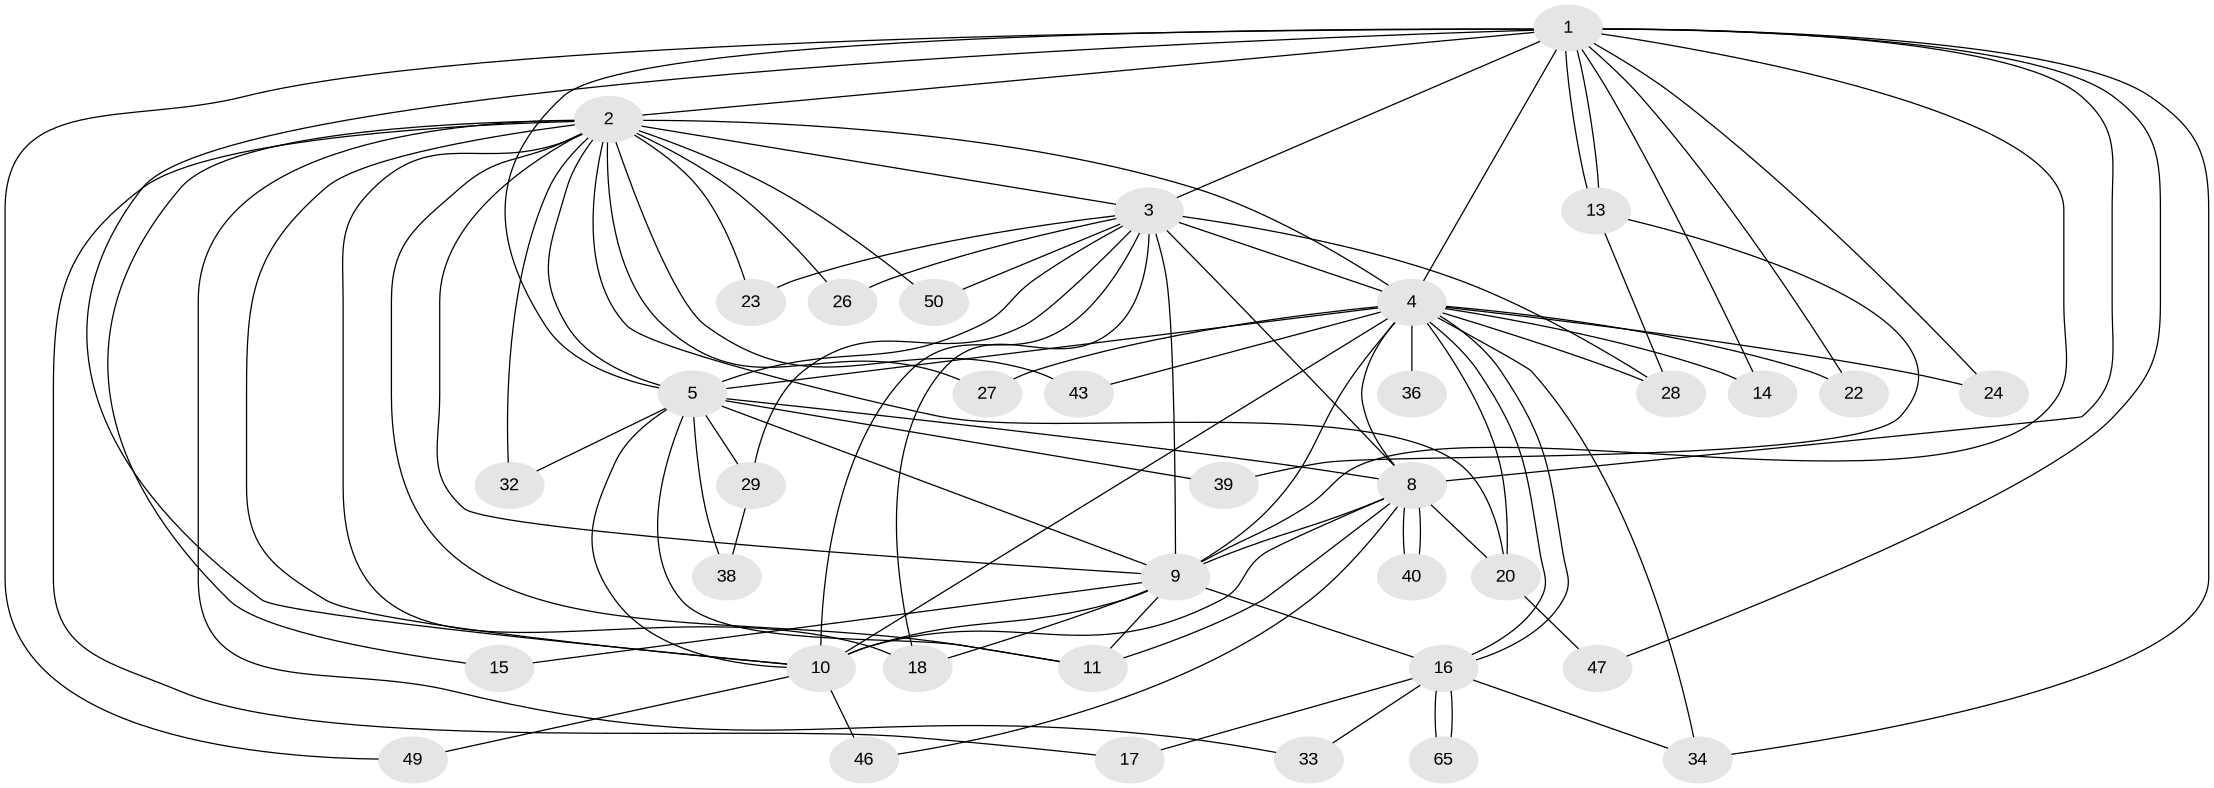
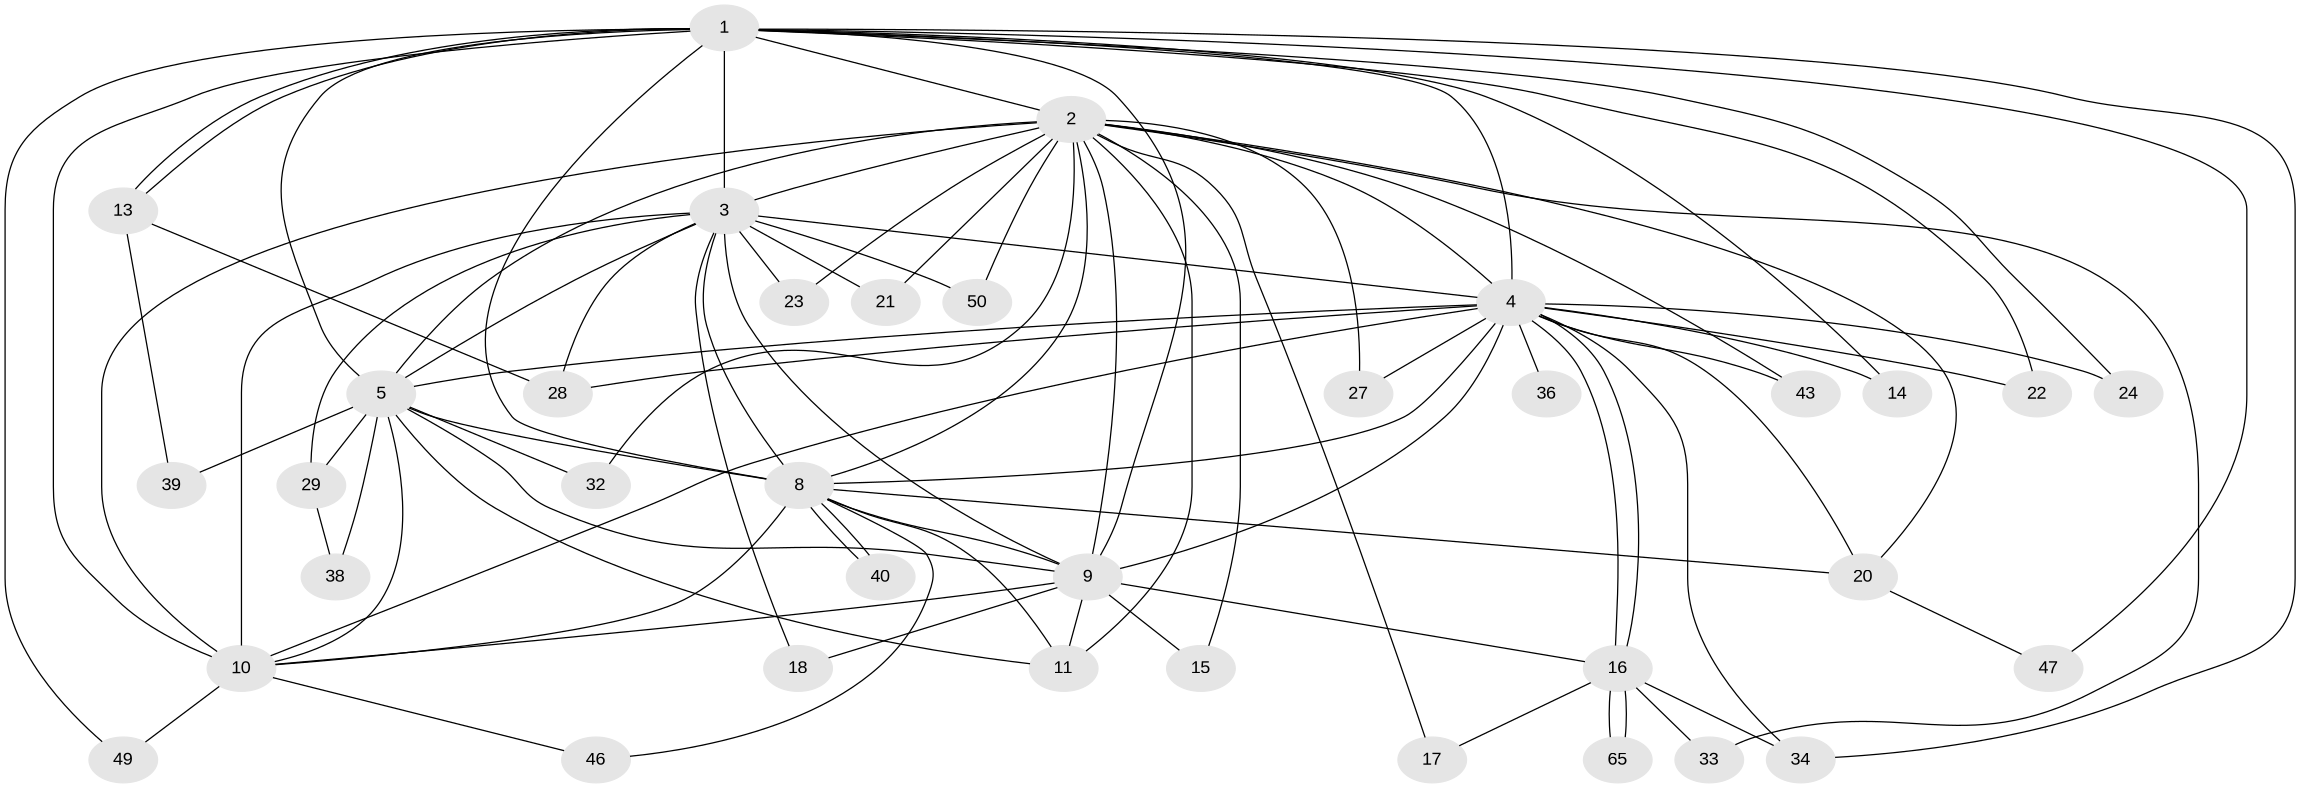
node "26": label "26" -> "21"
edge "2" -- "18": now "2" -- "8"
